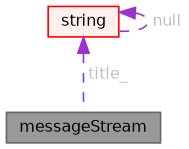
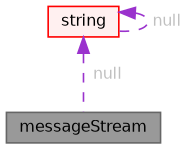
edge "messageStream" -> "string": label " title_" -> " null"
